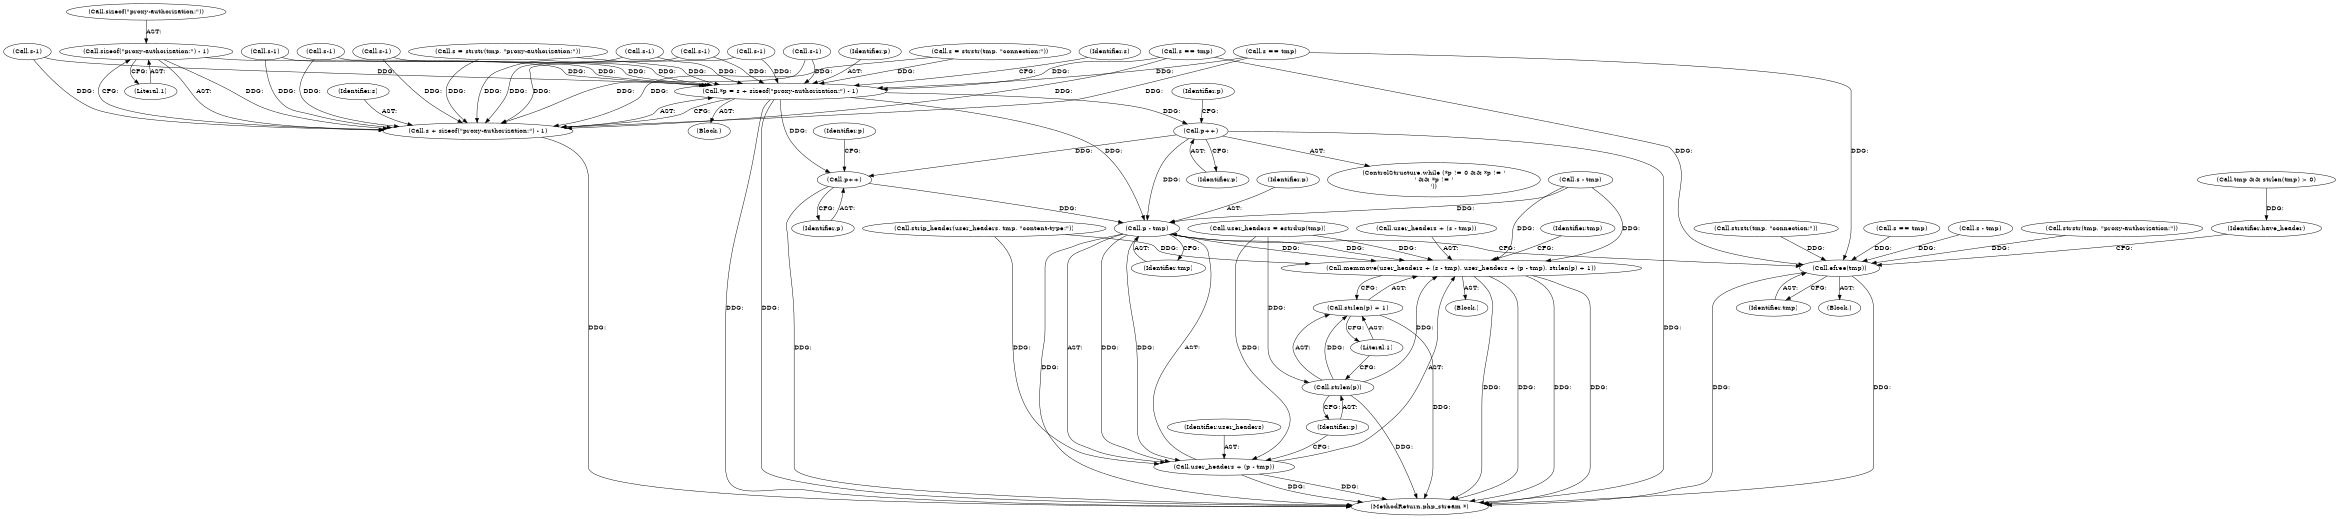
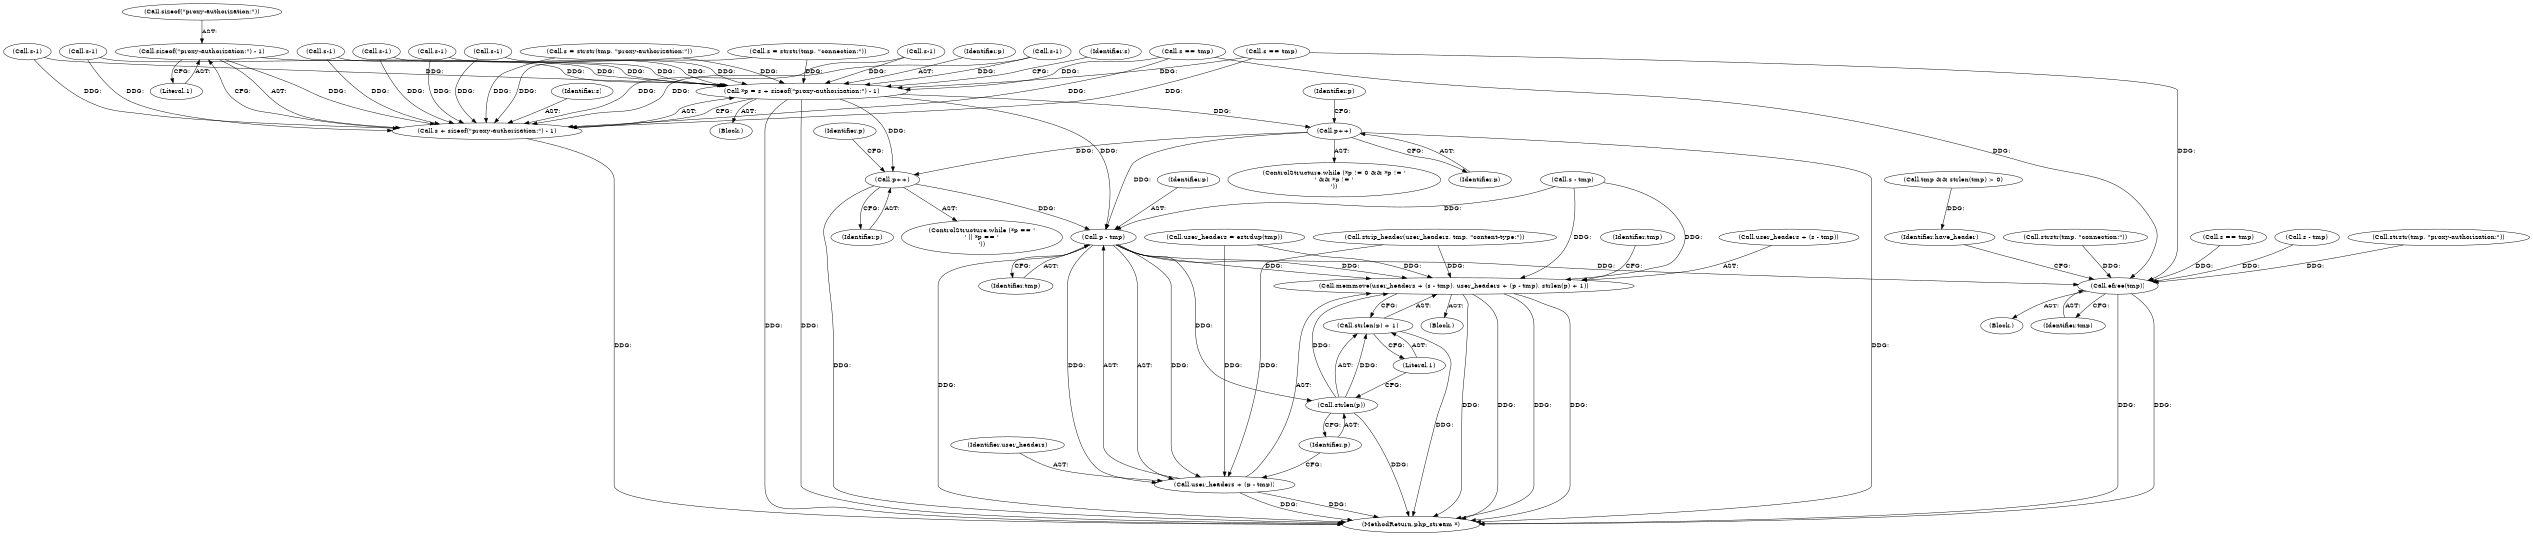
node "(ControlStructure,while (*p == ' ' || *p == ' '))": added
edge "(Call,p - tmp)" -> "(Call,efree(tmp))": label "CFG: " -> "DDG: "
edge "(Call,user_headers = estrdup(tmp))" -> "(Call,strlen(p))": now "(Call,p - tmp)" -> "(Call,strlen(p))"
